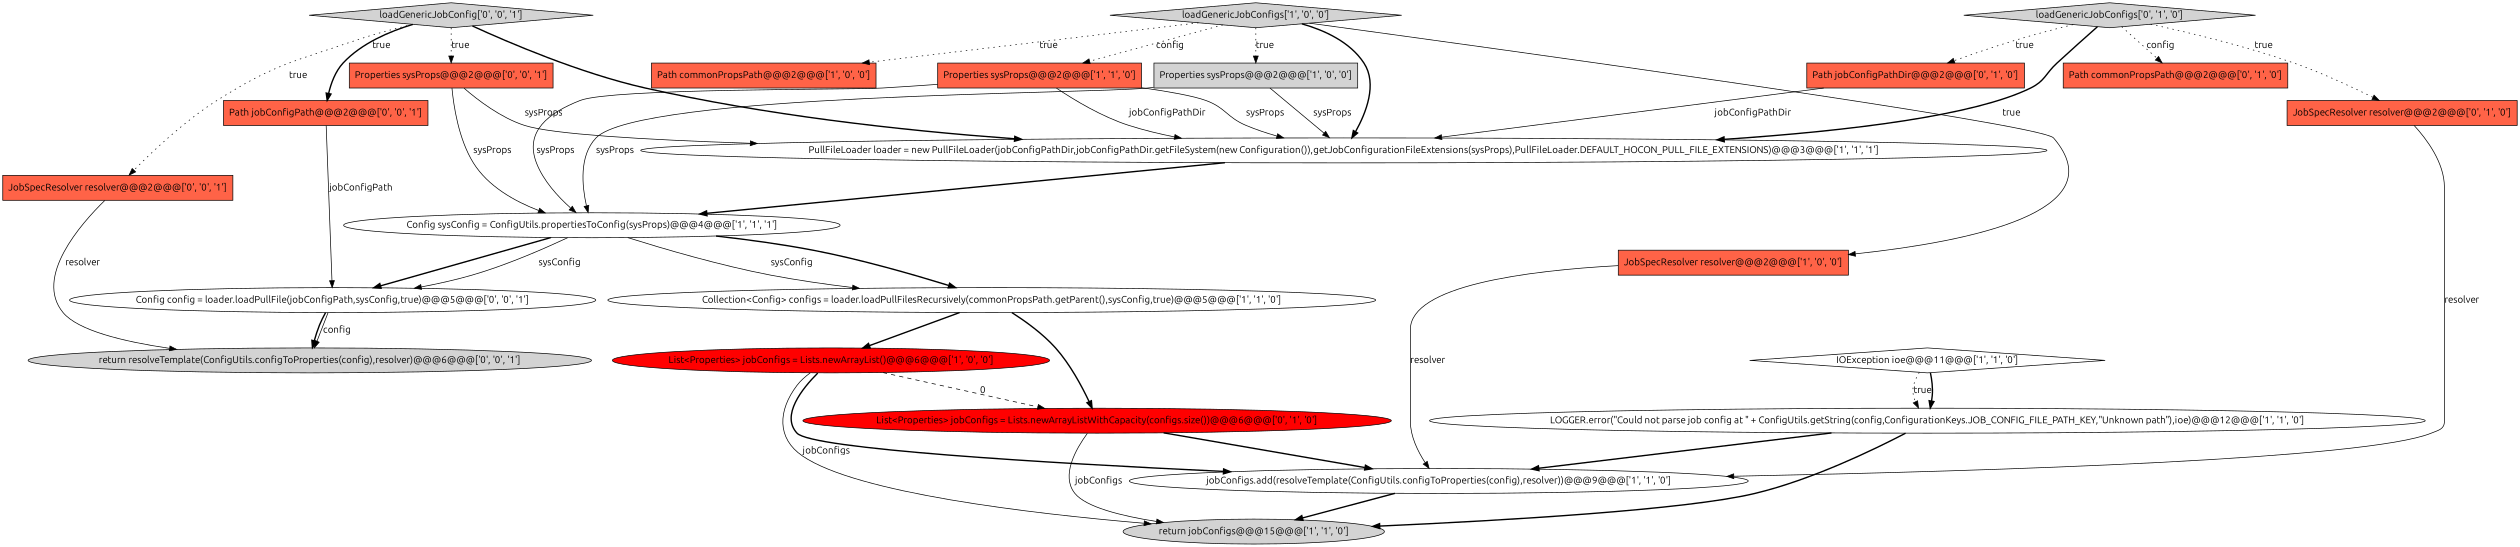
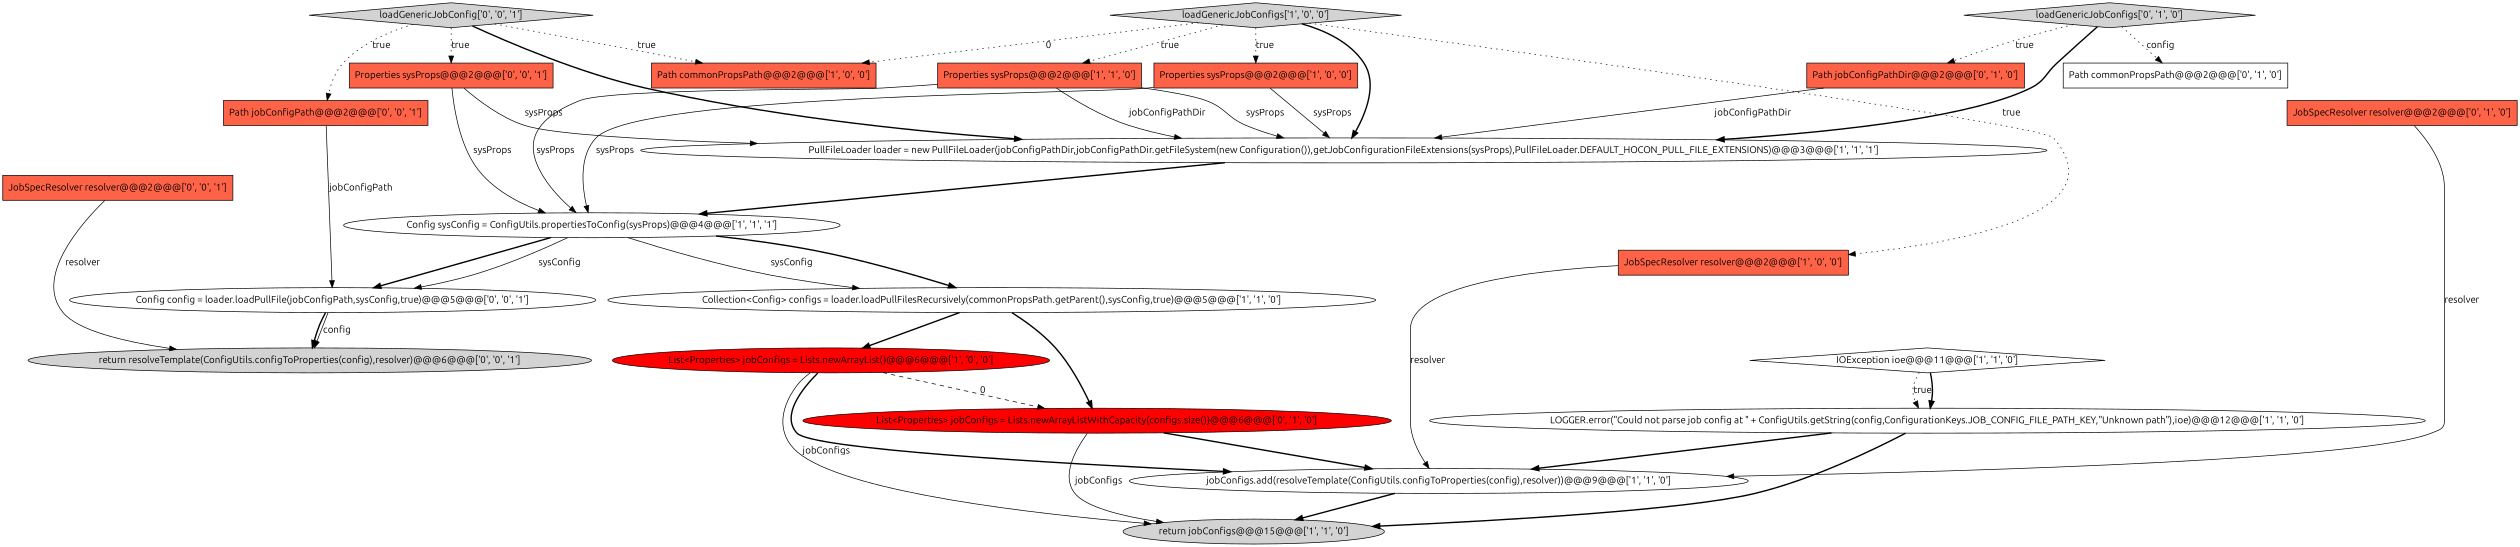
edge "loadGenericJobConfigs['1', '0', '0']" -> "Path commonPropsPath@@@2@@@['1', '0', '0']": label "true" -> "0"
edge "loadGenericJobConfigs['1', '0', '0']" -> "Properties sysProps@@@2@@@['1', '1', '0']": label "config" -> "true"
edge "loadGenericJobConfig['0', '0', '1']" -> "Path jobConfigPath@@@2@@@['0', '0', '1']": style bold -> dotted
edge "loadGenericJobConfigs['0', '1', '0']" -> "JobSpecResolver resolver@@@2@@@['0', '1', '0']": removed, label "true"
edge "loadGenericJobConfig['0', '0', '1']" -> "JobSpecResolver resolver@@@2@@@['0', '0', '1']": now "loadGenericJobConfig['0', '0', '1']" -> "Path commonPropsPath@@@2@@@['1', '0', '0']"
node "Properties sysProps@@@2@@@['1', '0', '0']": fillcolor lightgray -> tomato
node "Path commonPropsPath@@@2@@@['0', '1', '0']": fillcolor tomato -> white
edge "loadGenericJobConfigs['1', '0', '0']" -> "JobSpecResolver resolver@@@2@@@['1', '0', '0']": style solid -> dotted
